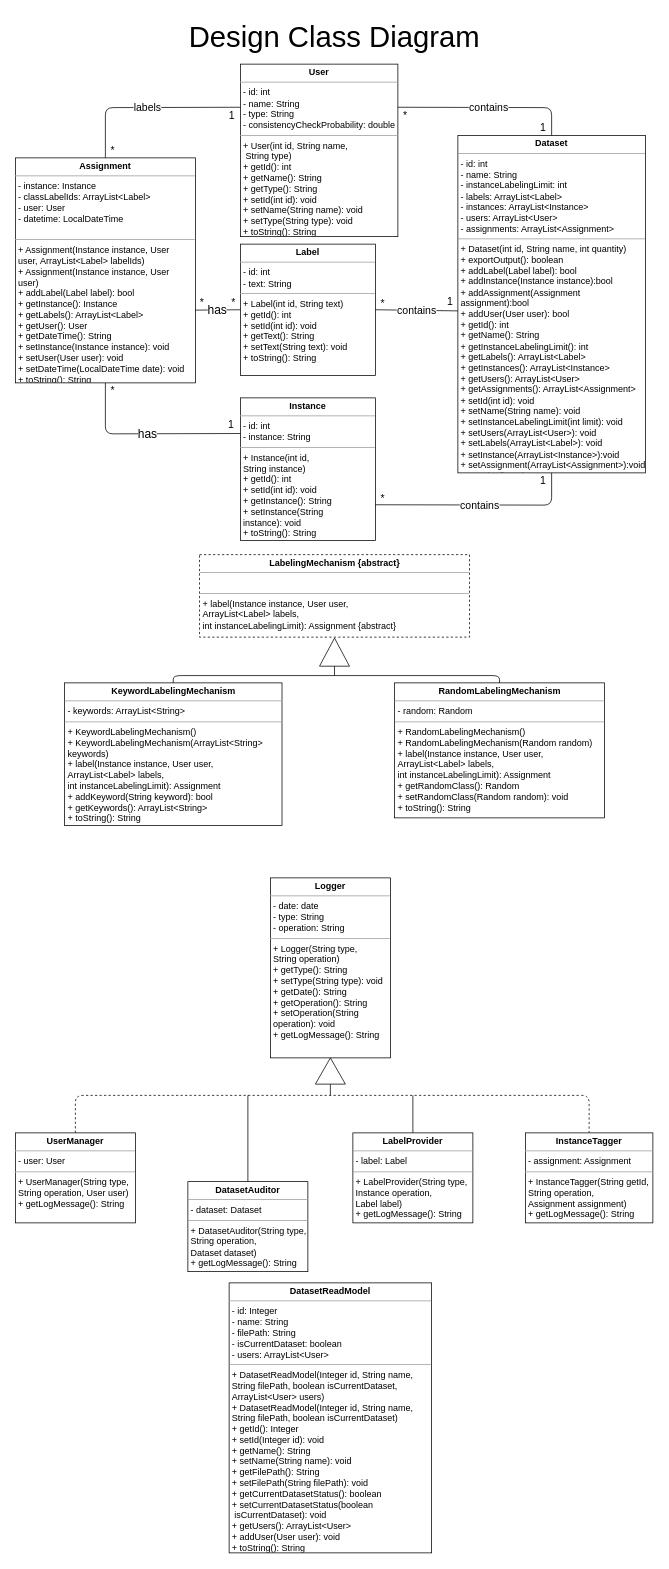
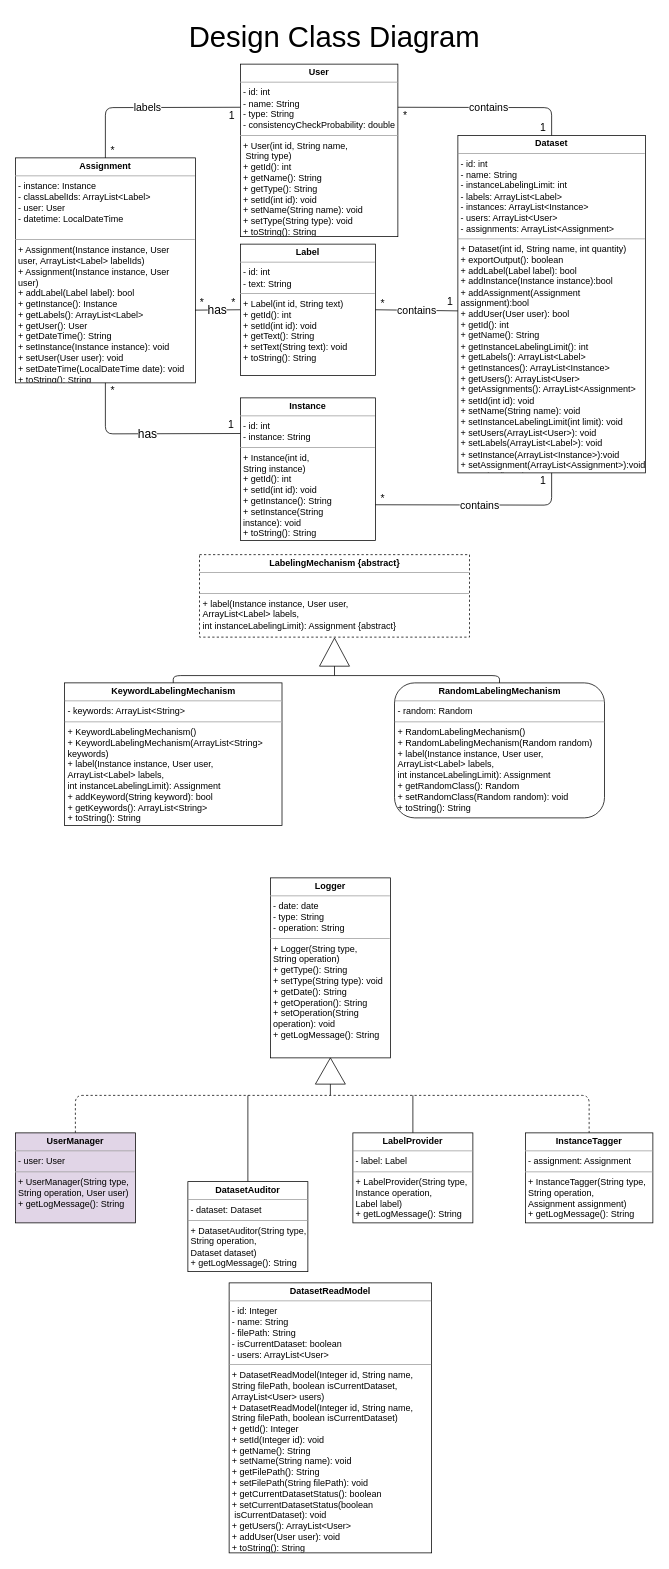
node "RandomLabelingMechanism - random: Random + RandomLabelingMechanism() + RandomLabelingMechanism(Random random) + label(Instance instance, User user, ArrayList<Label> labels, int instanceLabelingLimit): Assignment + getRandomClass(): Random + setRandomClass(Random random): void + toString(): String": shape rectangle -> rounded rectangle
node "InstanceTagger - assignment: Assignment + InstanceTagger(String getId, String operation, Assignment assignment) + getLogMessage(): String": label "InstanceTagger - assignment: Assignment + InstanceTagger(String getId, String operation, Assignment assignment) + getLogMessage(): String" -> "InstanceTagger - assignment: Assignment + InstanceTagger(String type, String operation, Assignment assignment) + getLogMessage(): String"
node "UserManager - user: User + UserManager(String type, String operation, User user) + getLogMessage(): String": fillcolor #ffffff -> #e1d5e7
